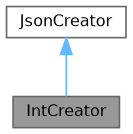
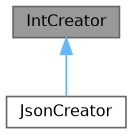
edge "IntCreator" -> "JsonCreator": reversed
